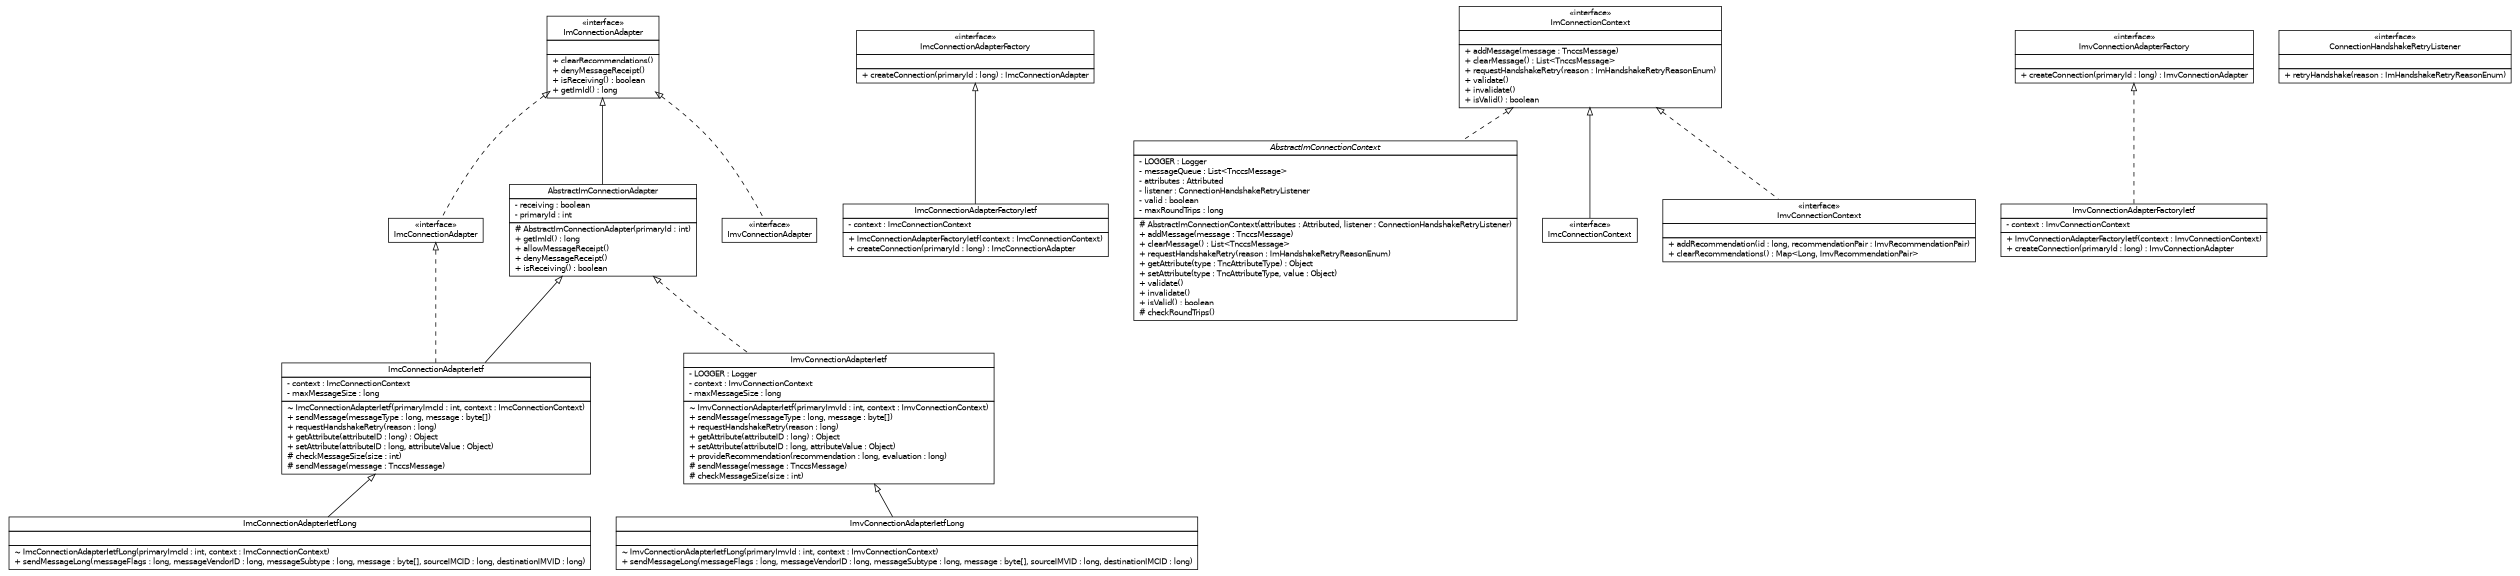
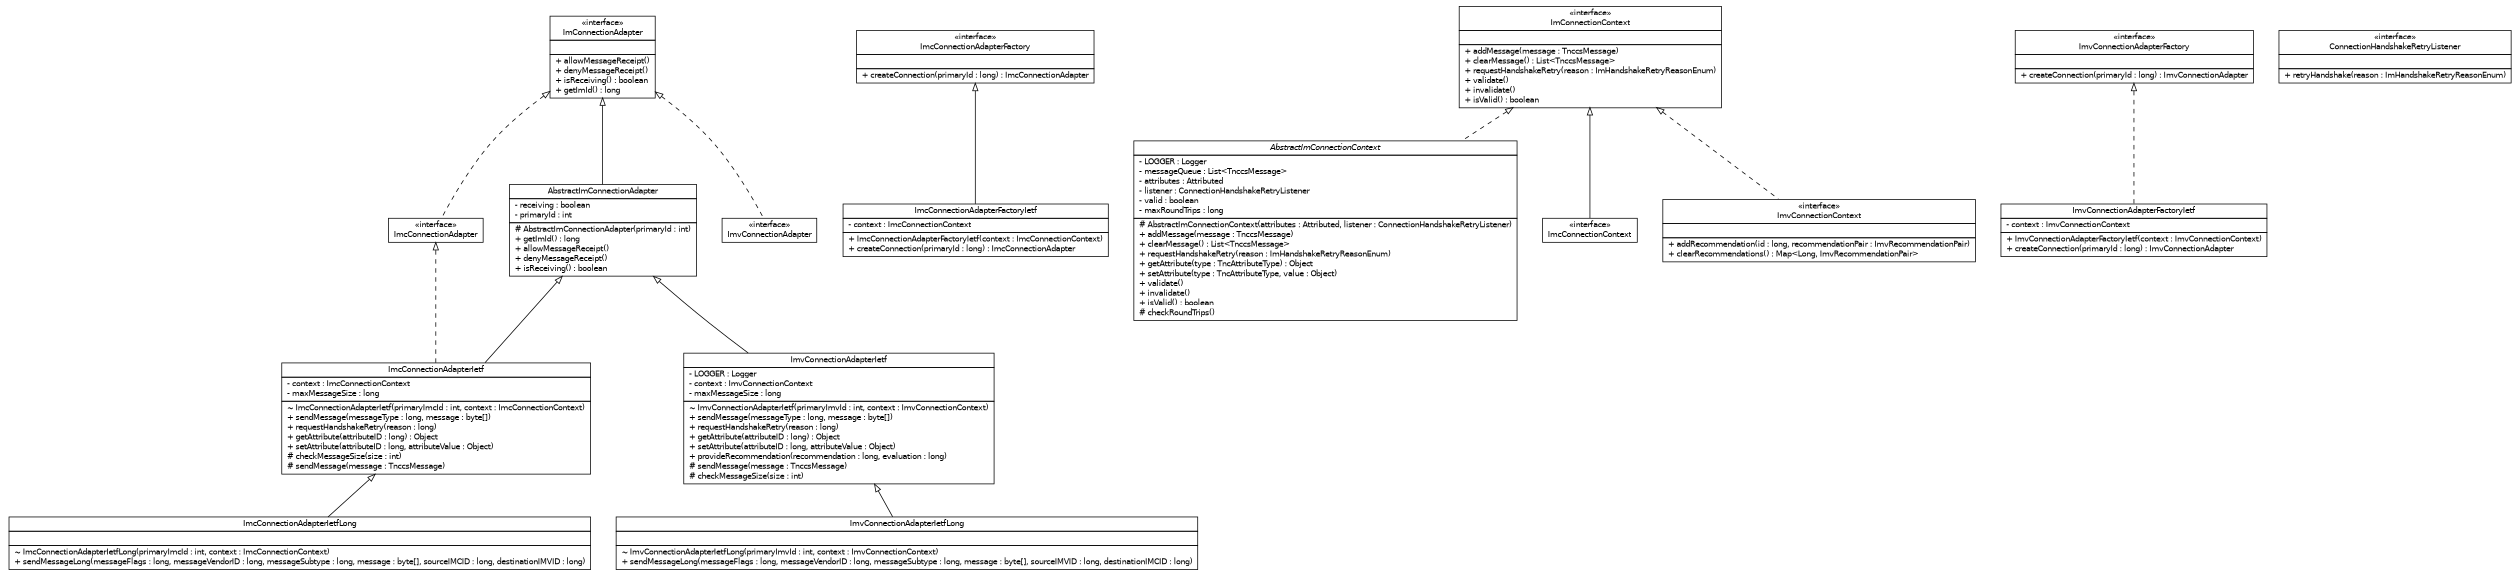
node "ImConnectionAdapter": text "+ clearRecommendations()" -> "+ allowMessageReceipt()"
edge "ImvConnectionAdapterIetf" -> "AbstractImConnectionAdapter": style dashed -> solid
